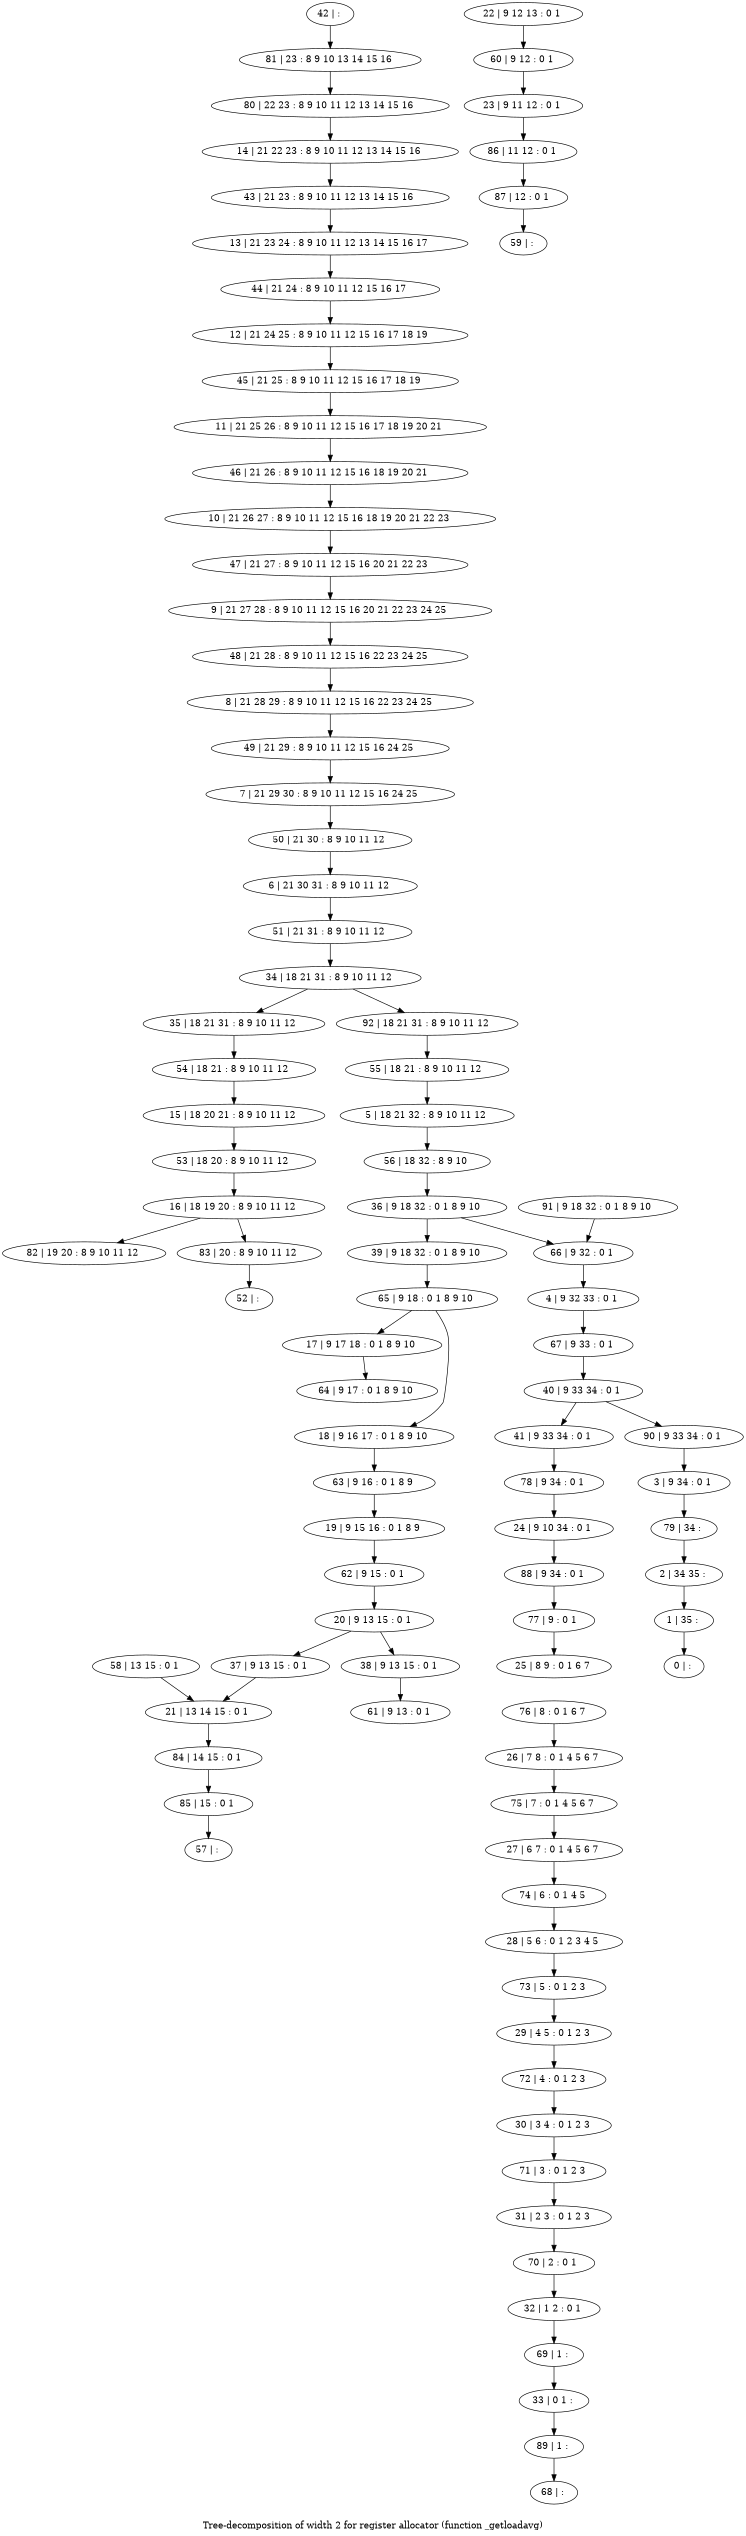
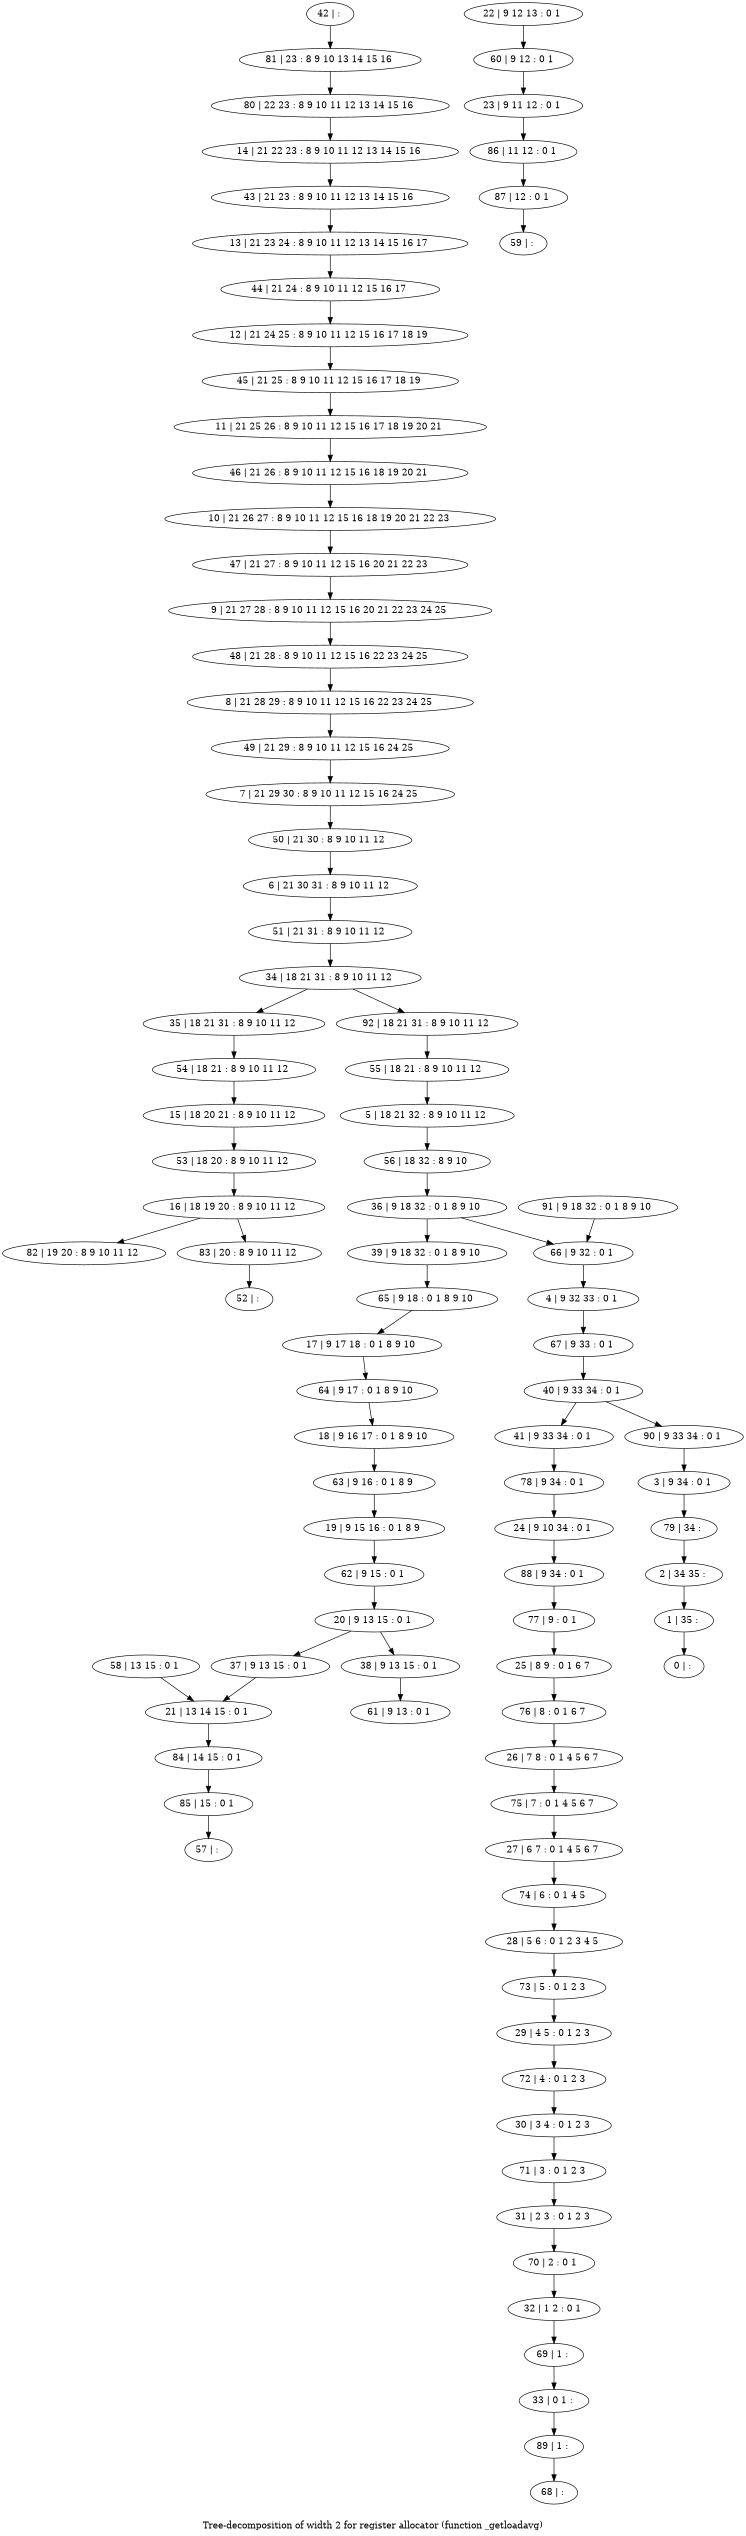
edge "65 | 9 18 : 0 1 8 9 10" -> "18 | 9 16 17 : 0 1 8 9 10": now "64 | 9 17 : 0 1 8 9 10" -> "18 | 9 16 17 : 0 1 8 9 10"
edge "25 | 8 9 : 0 1 6 7" -> "76 | 8 : 0 1 6 7": added
